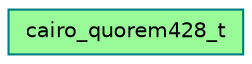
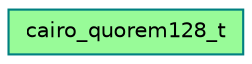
node "cairo_quorem428_t": label "cairo_quorem428_t" -> "cairo_quorem128_t"
